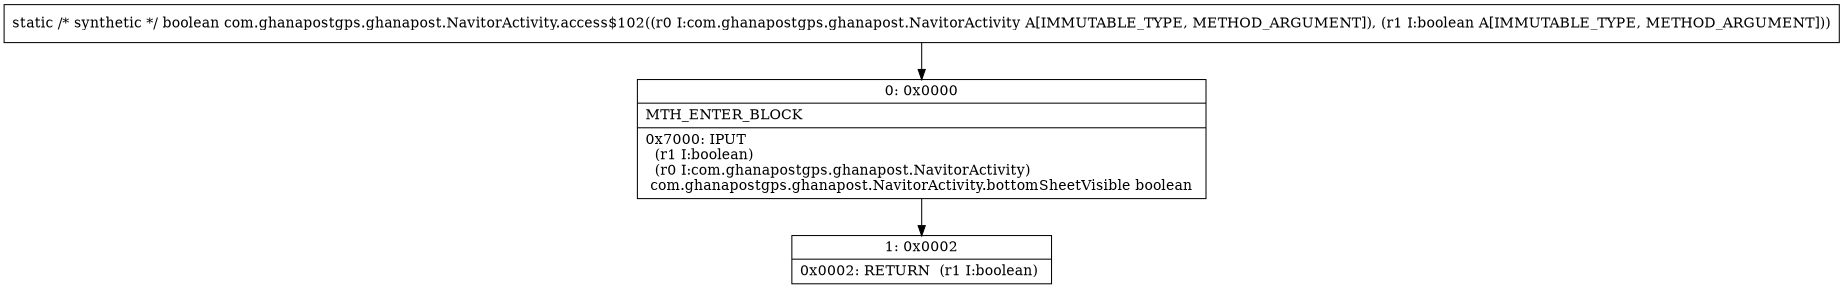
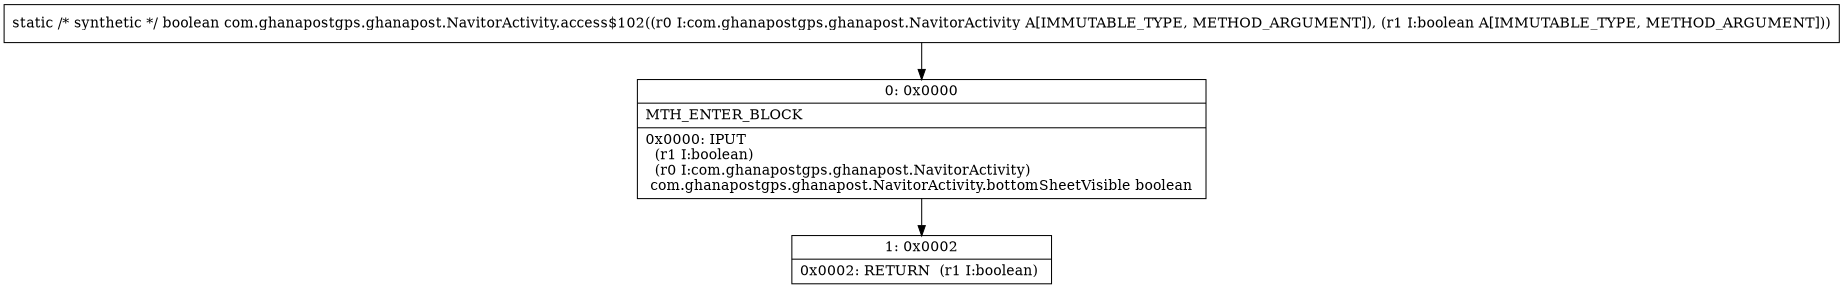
node "0: 0x0000": text "0x7000: IPUT" -> "0x0000: IPUT"
